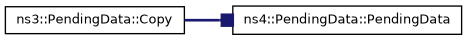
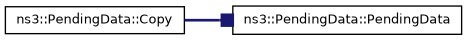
node "ns4::PendingData::PendingData": label "ns4::PendingData::PendingData" -> "ns3::PendingData::PendingData"
